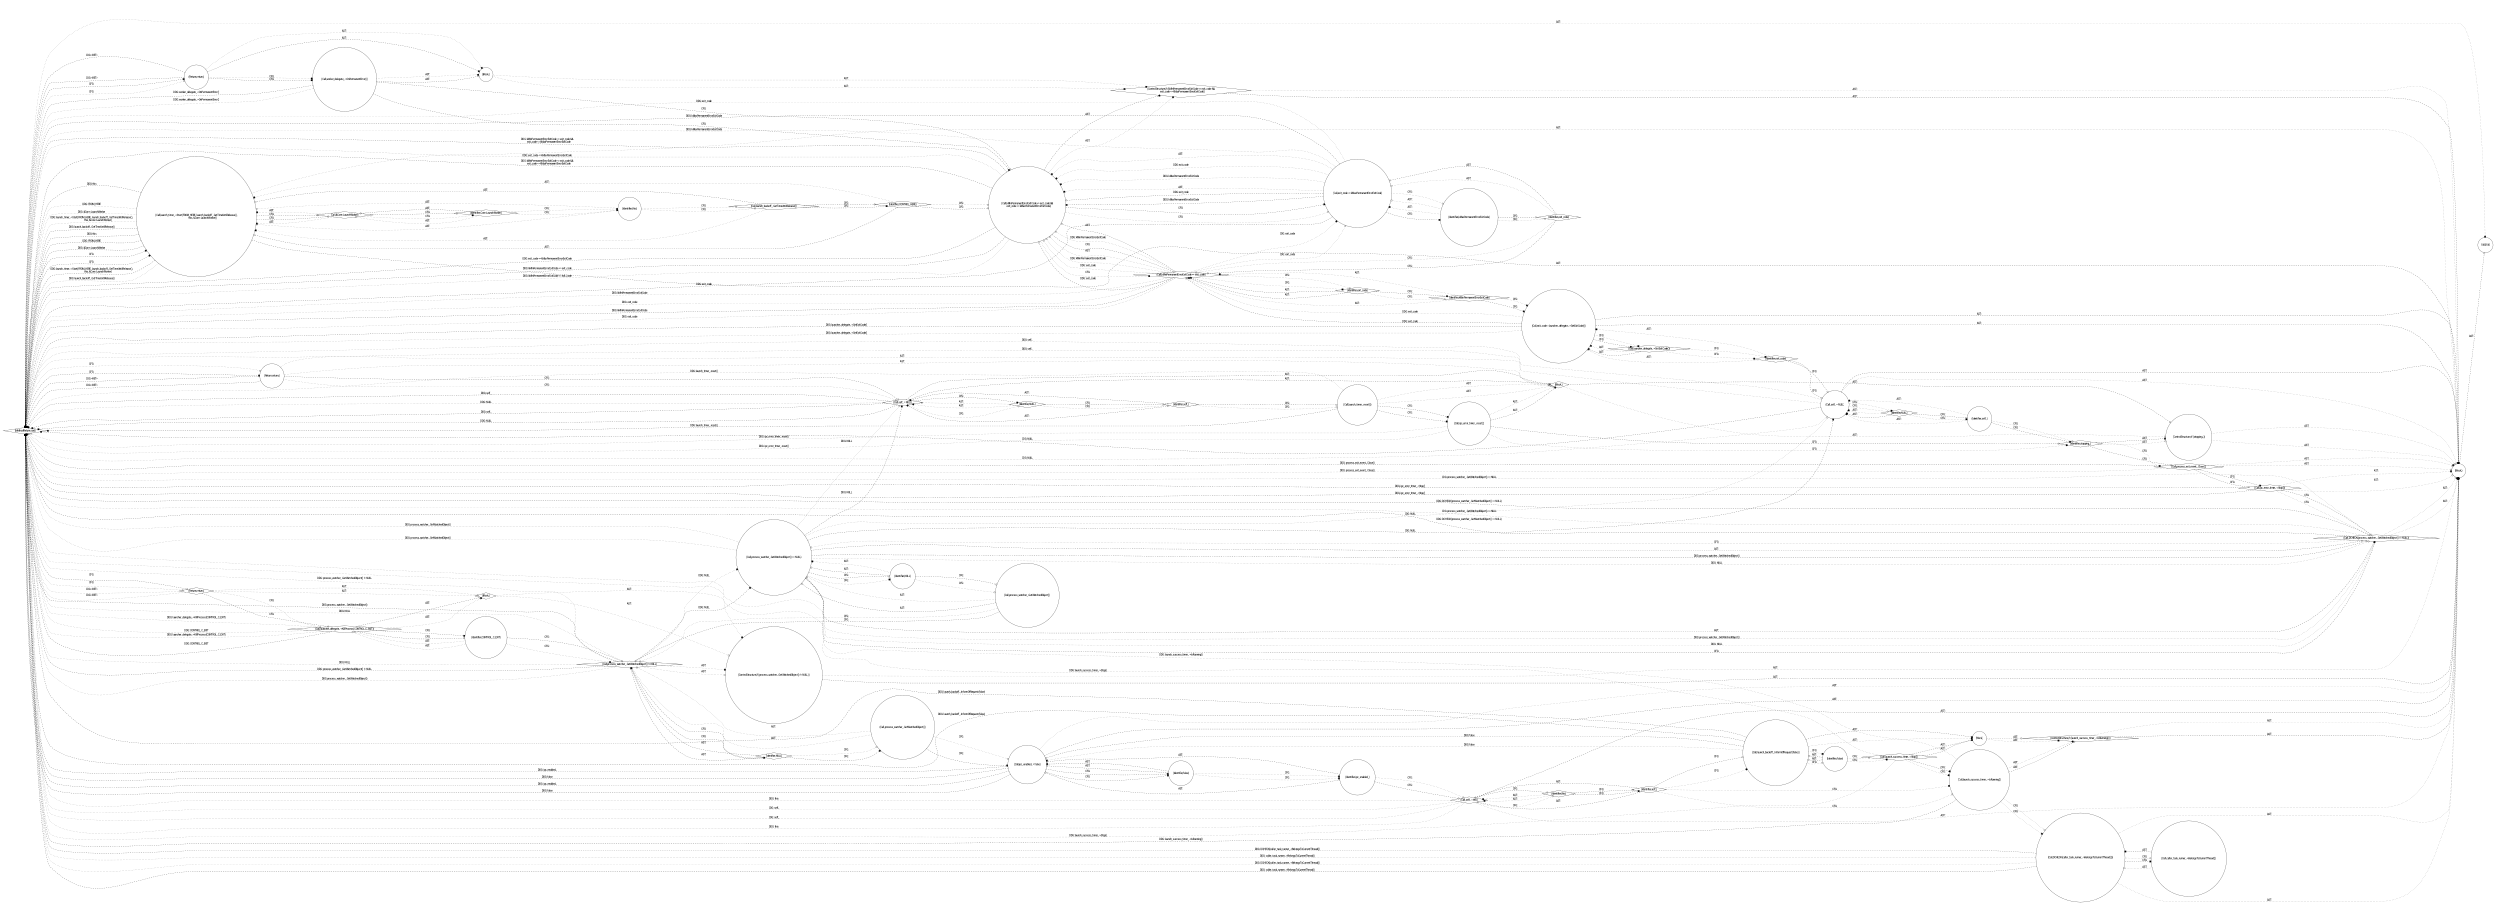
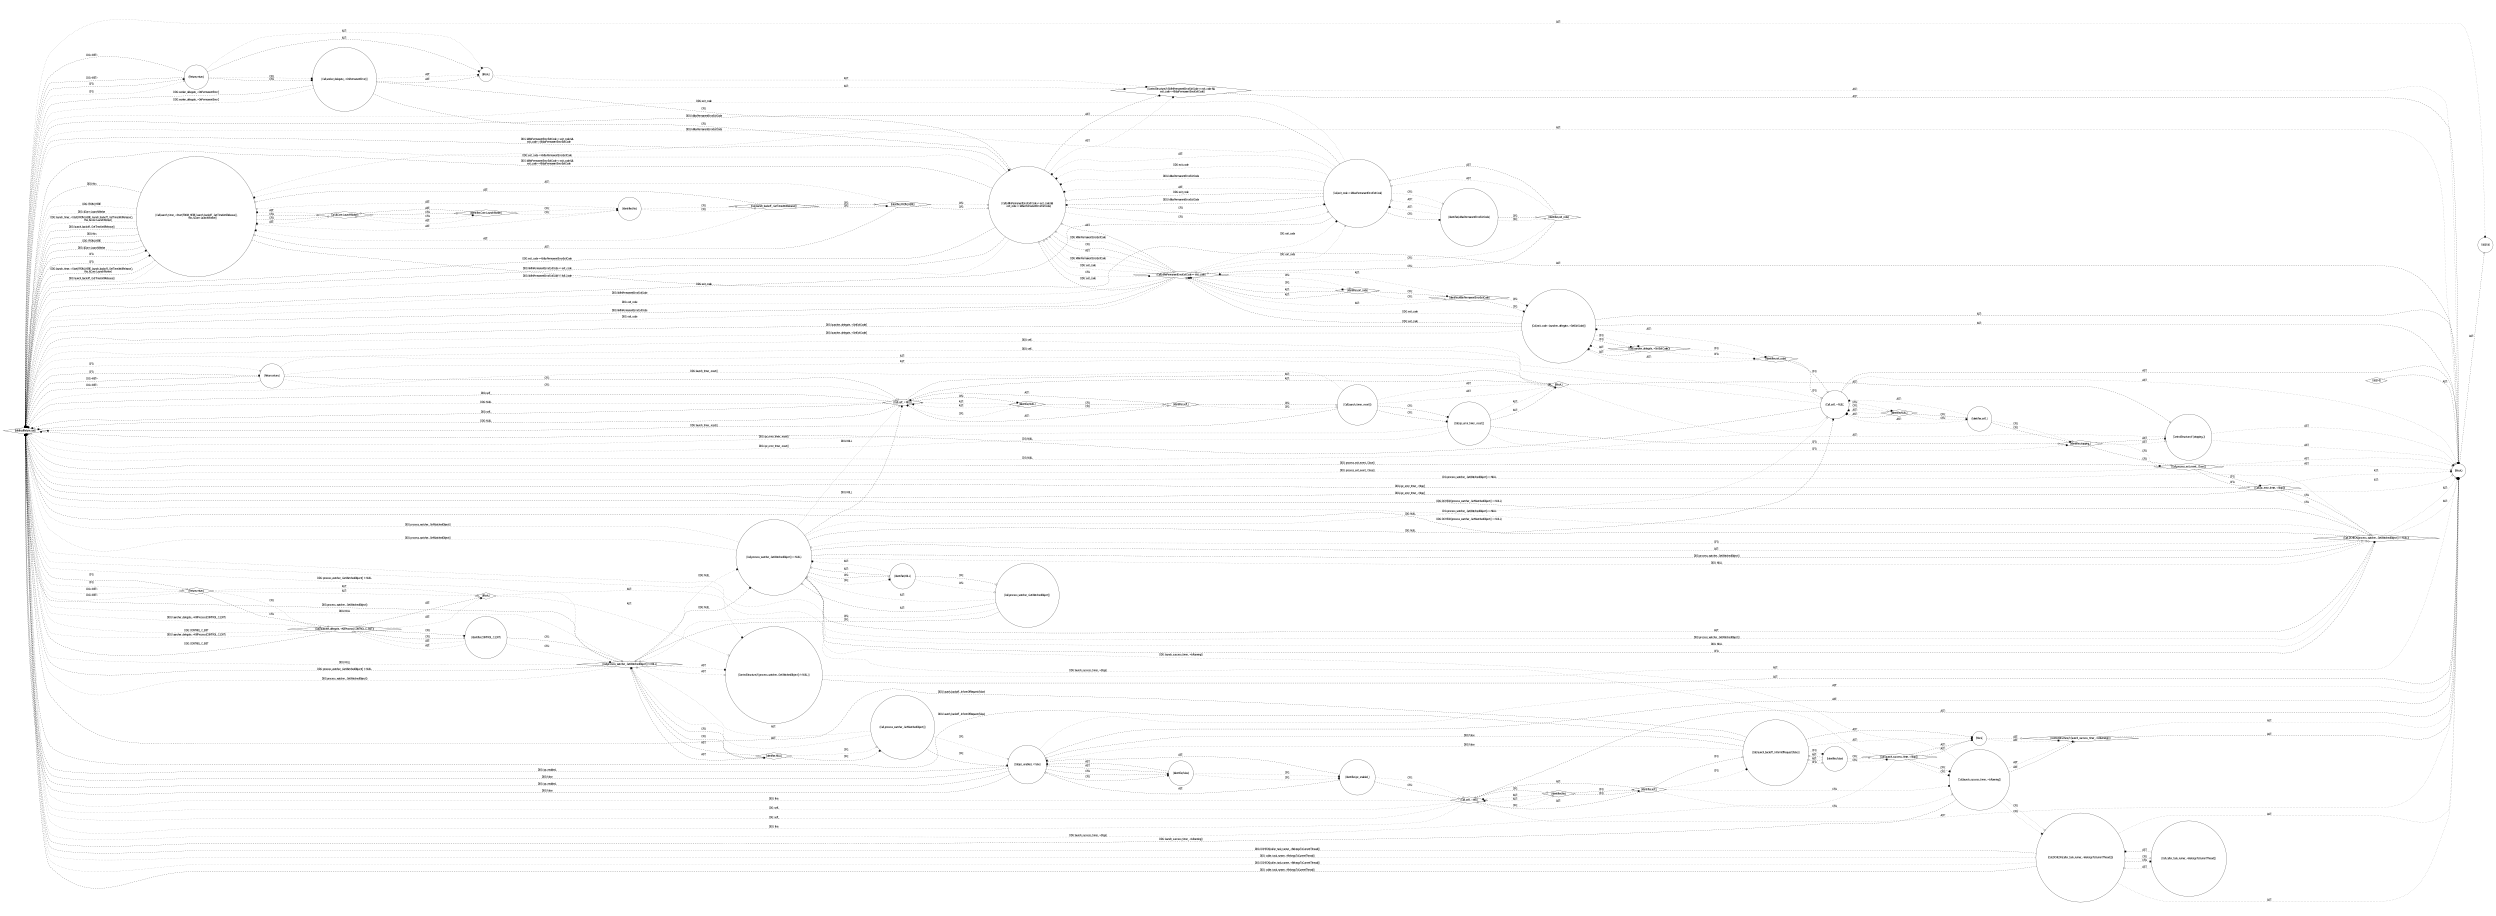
node "(Identifier,CONTROL_HERE)": label "(Identifier,CONTROL_HERE)" -> "(Identifier,FROM_HERE)"
node "1000142": added
